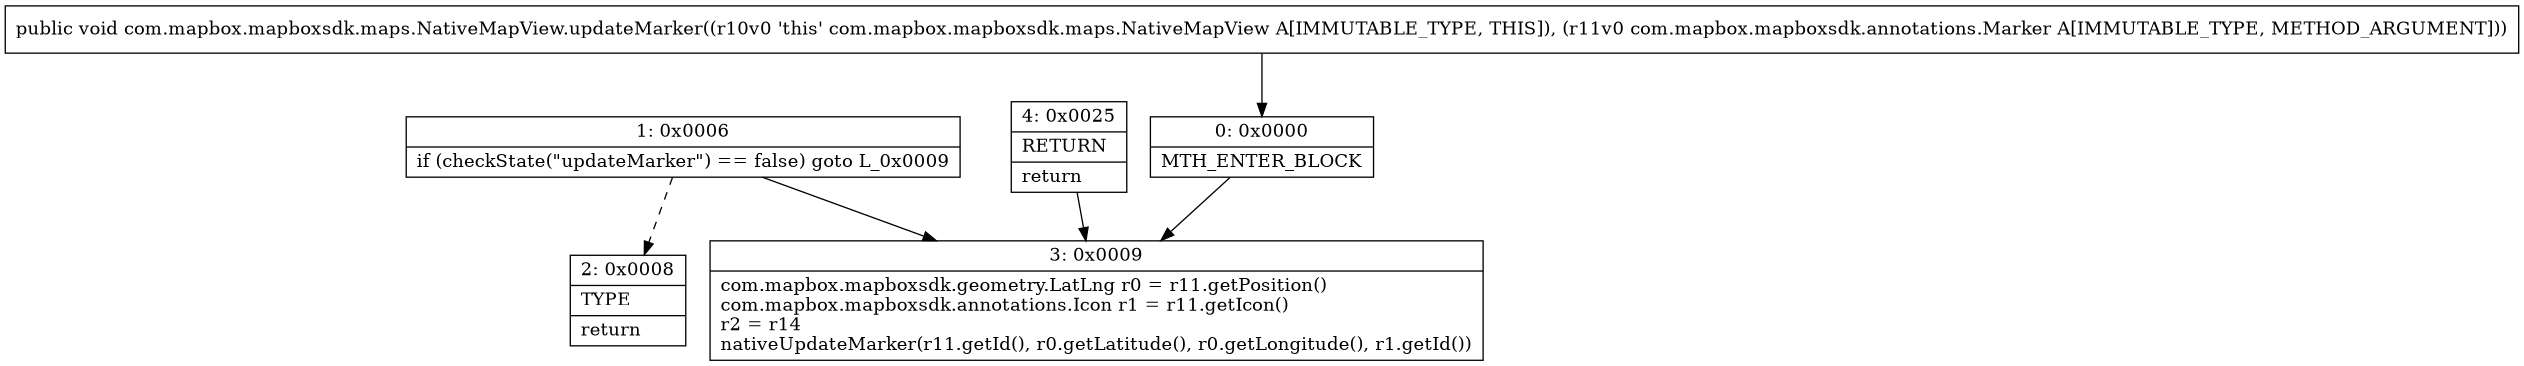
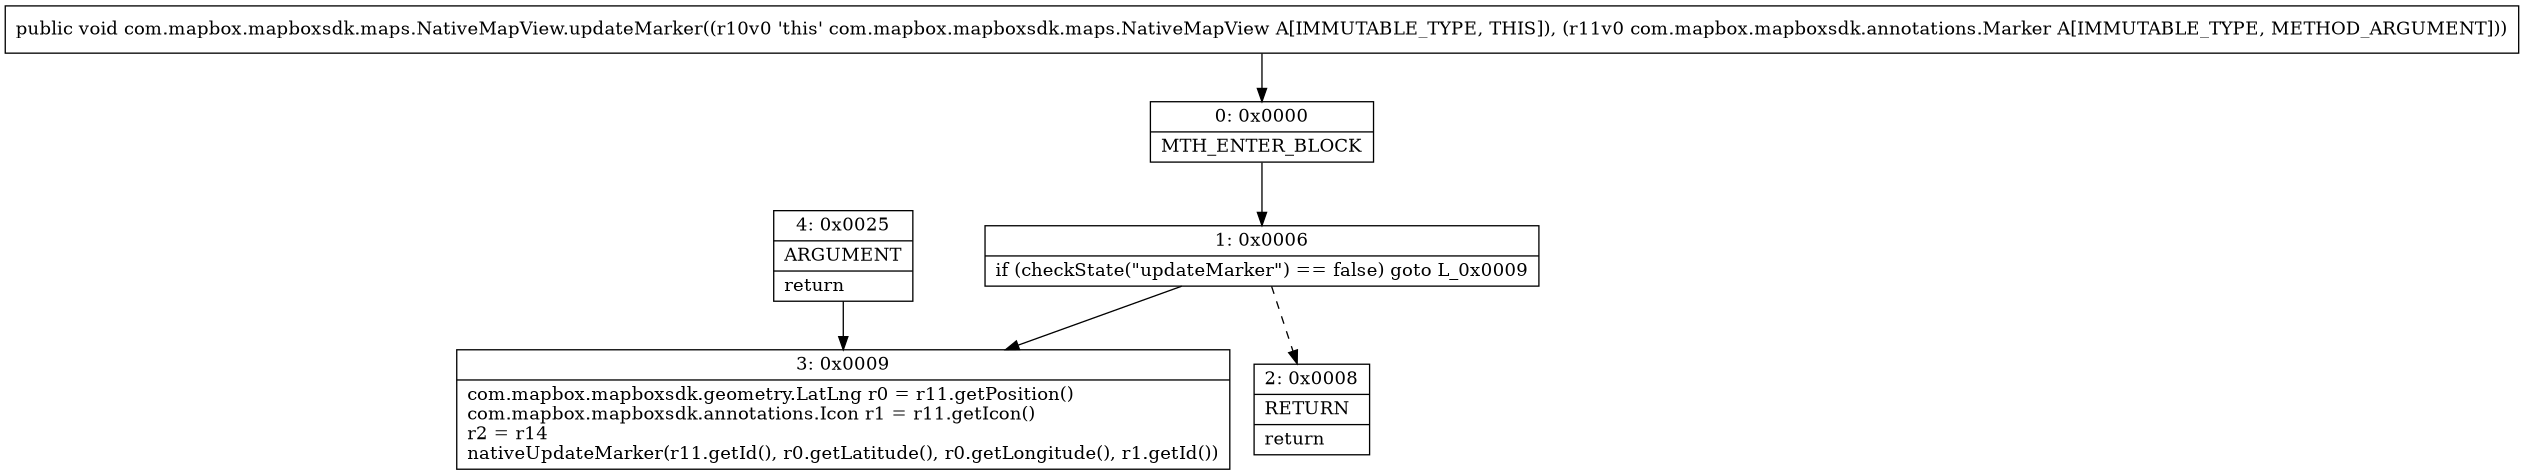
node "4: 0x0025": text "RETURN" -> "ARGUMENT"
edge "0: 0x0000" -> "3: 0x0009": now "0: 0x0000" -> "1: 0x0006"
node "2: 0x0008": text "TYPE" -> "RETURN"
